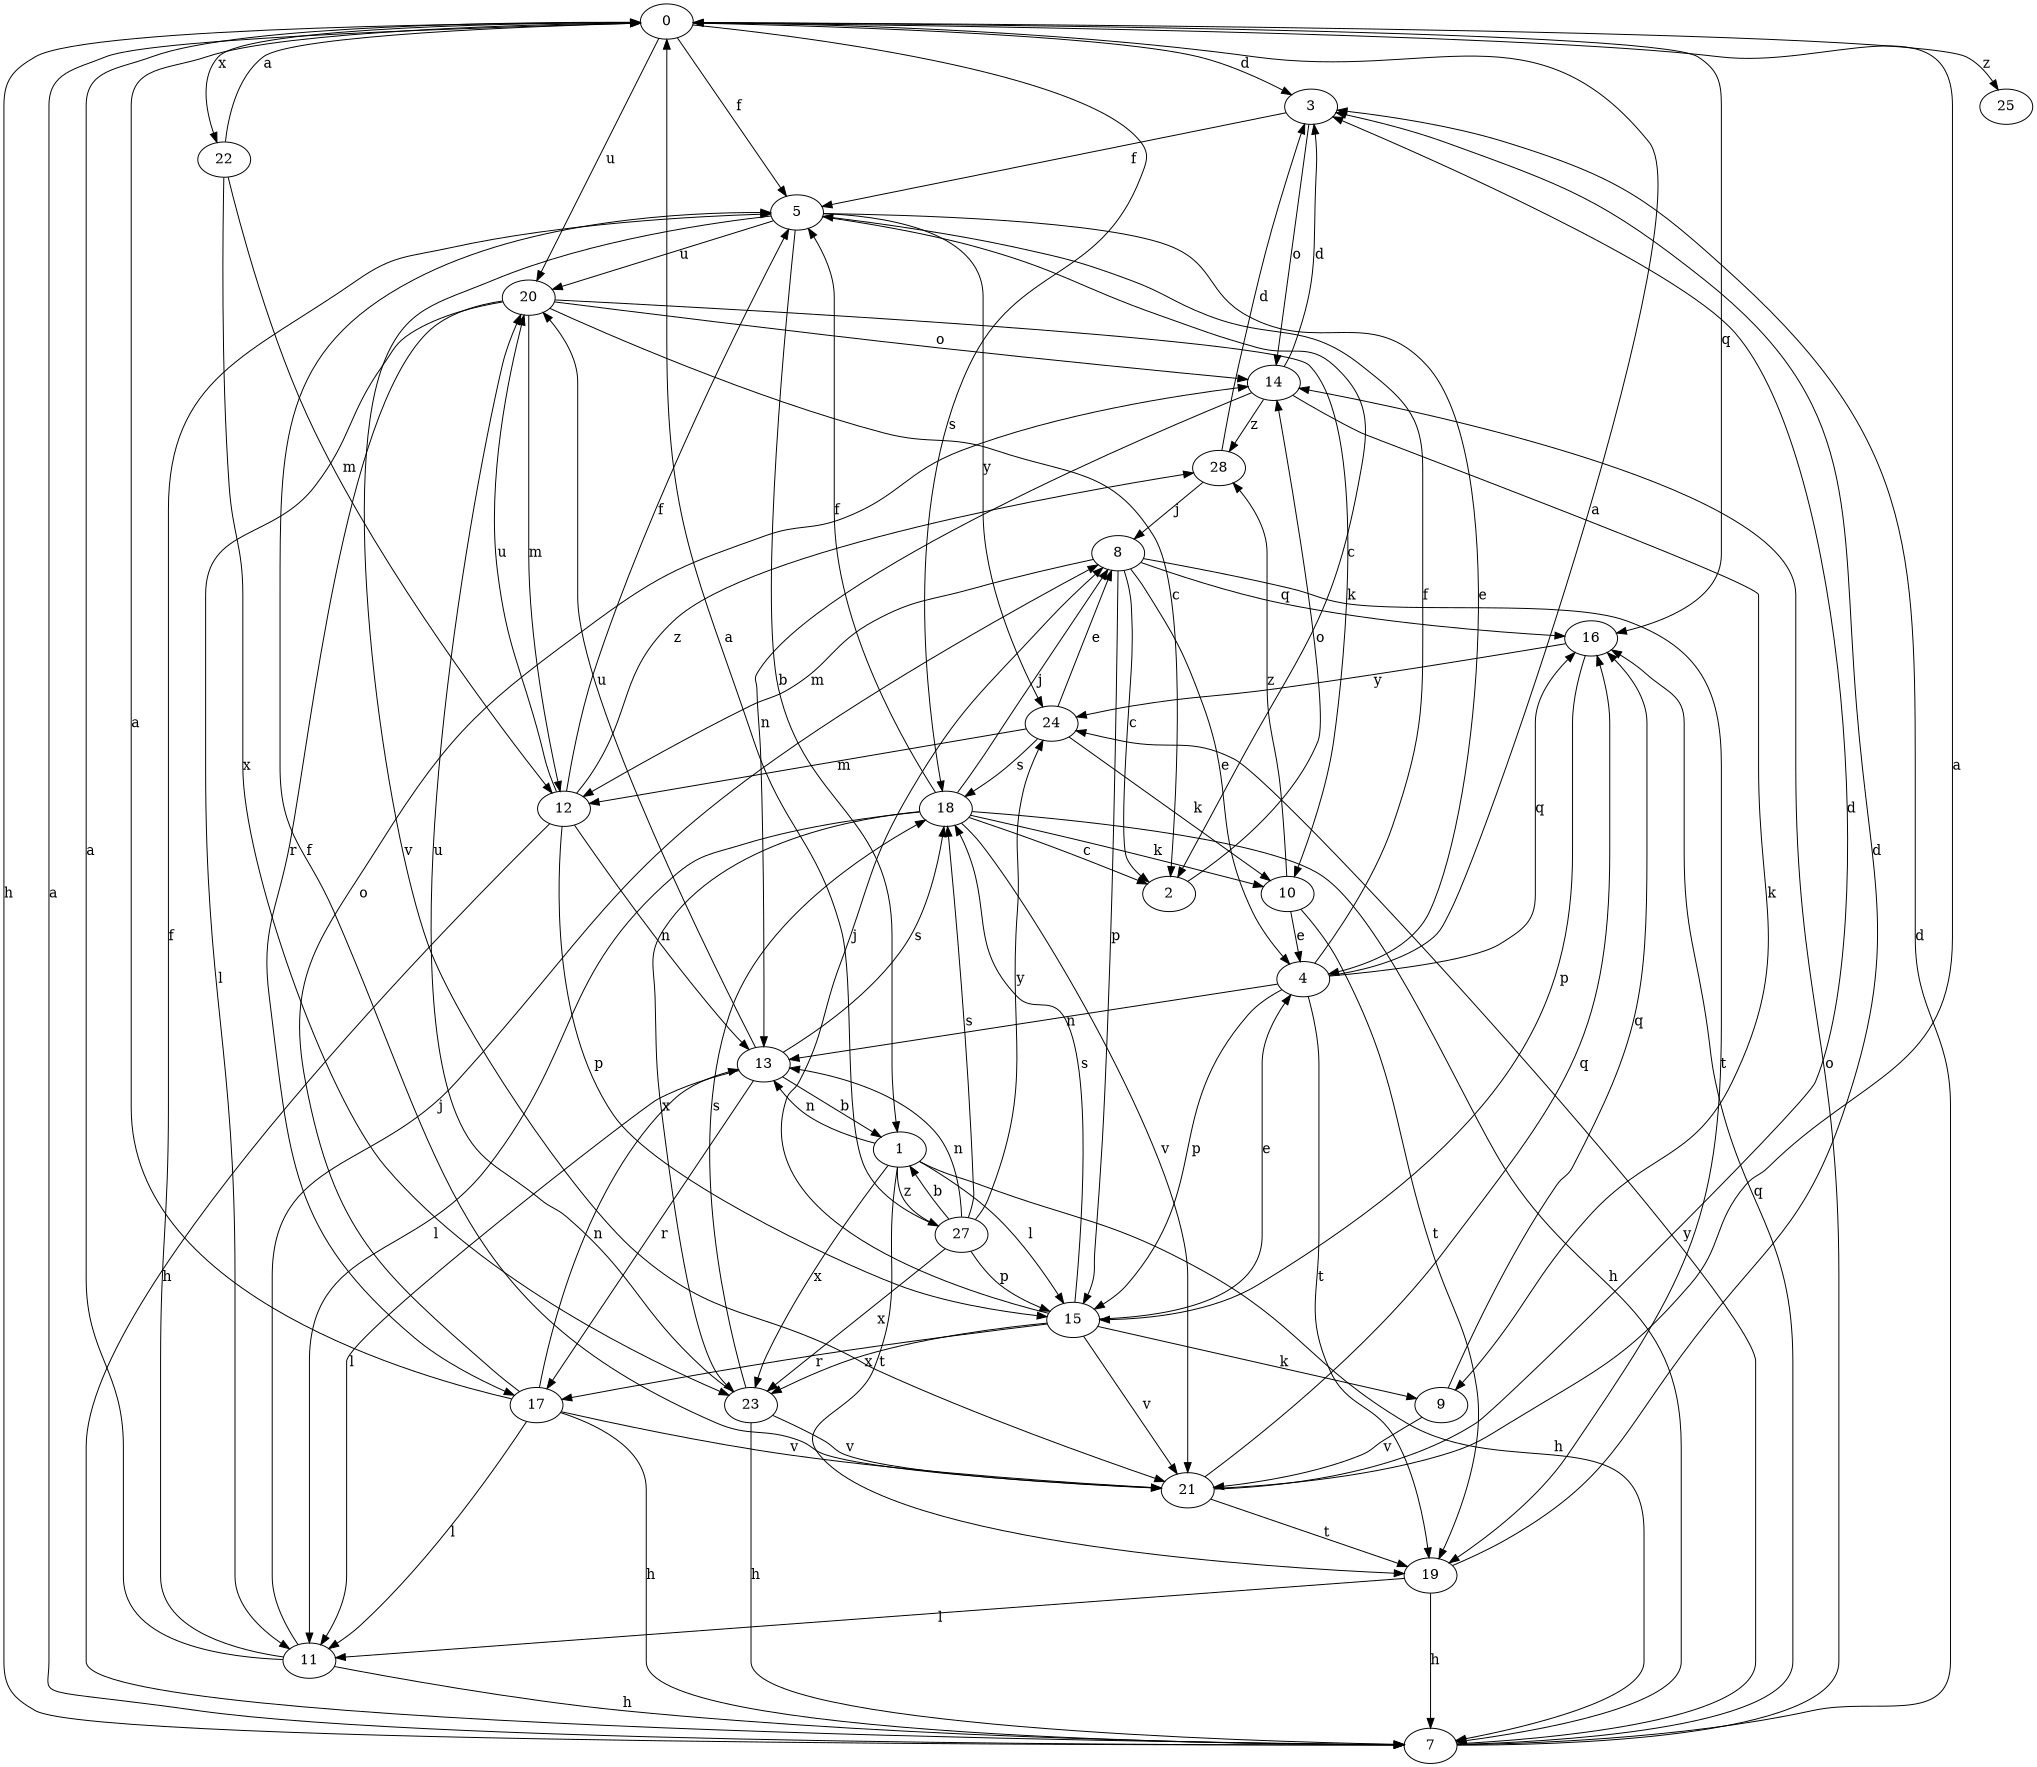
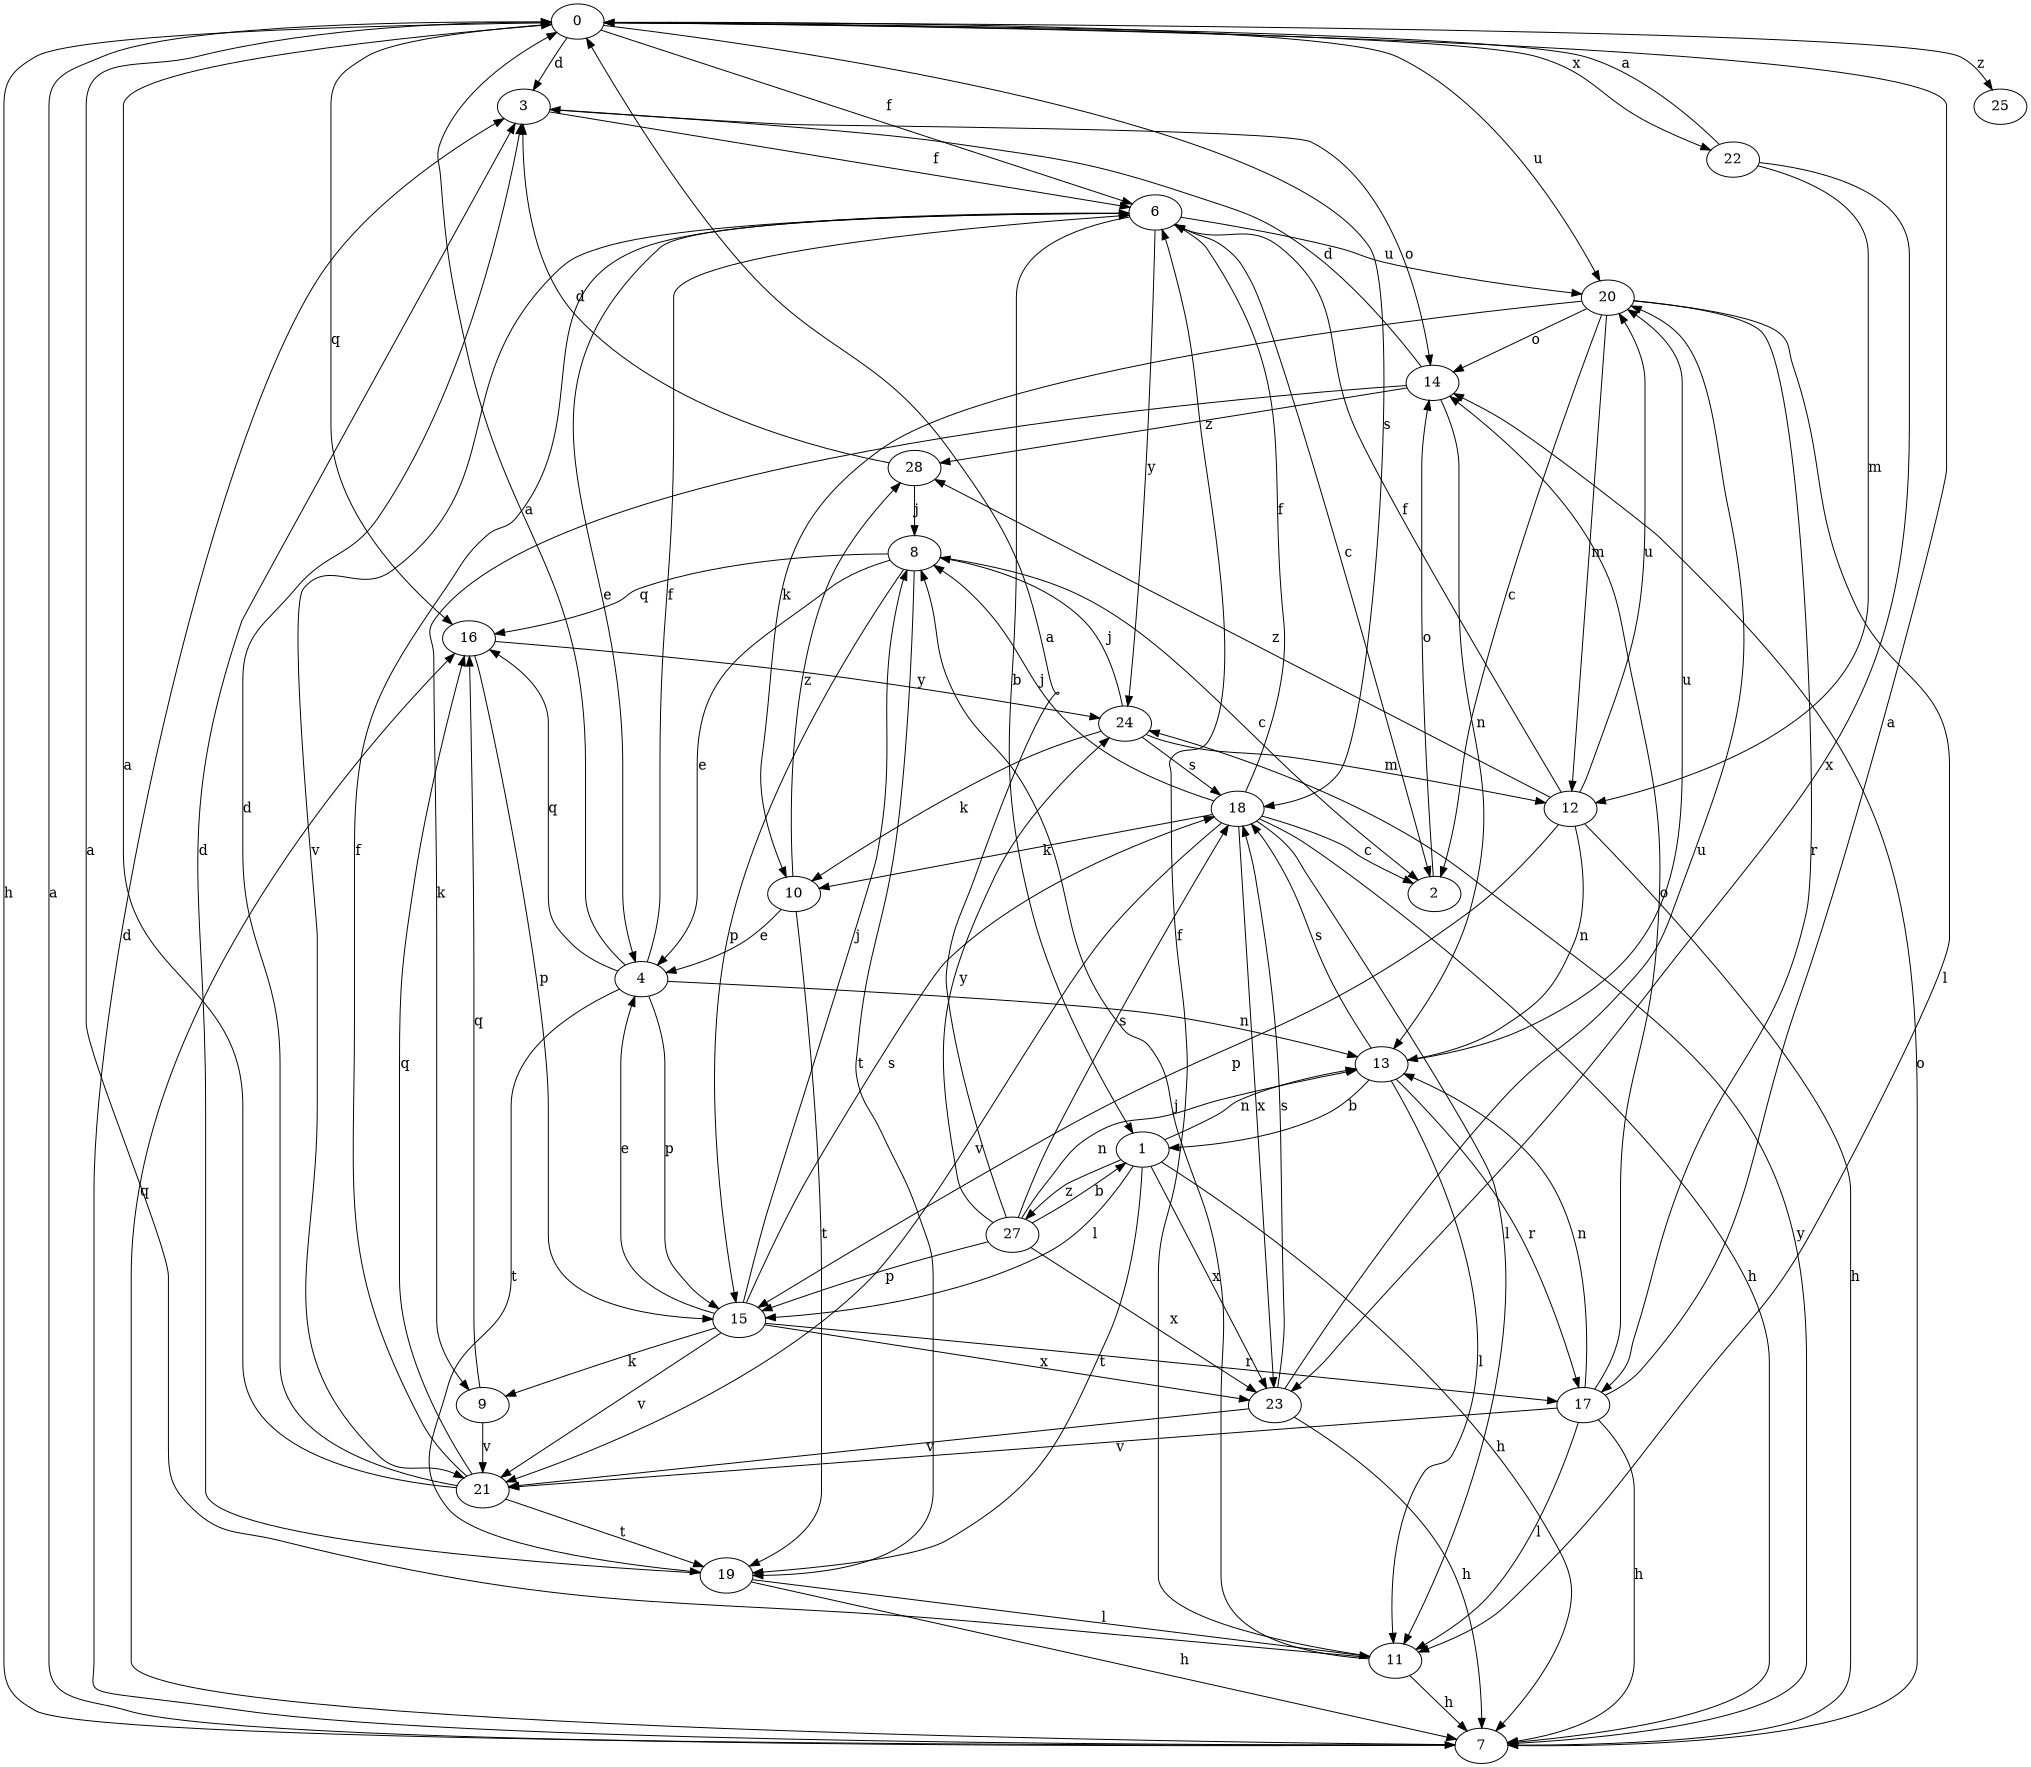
node "5": label "5" -> "6"
edge "24" -> "8": label "e" -> "j"
edge "8" -> "12": removed, label "m"
